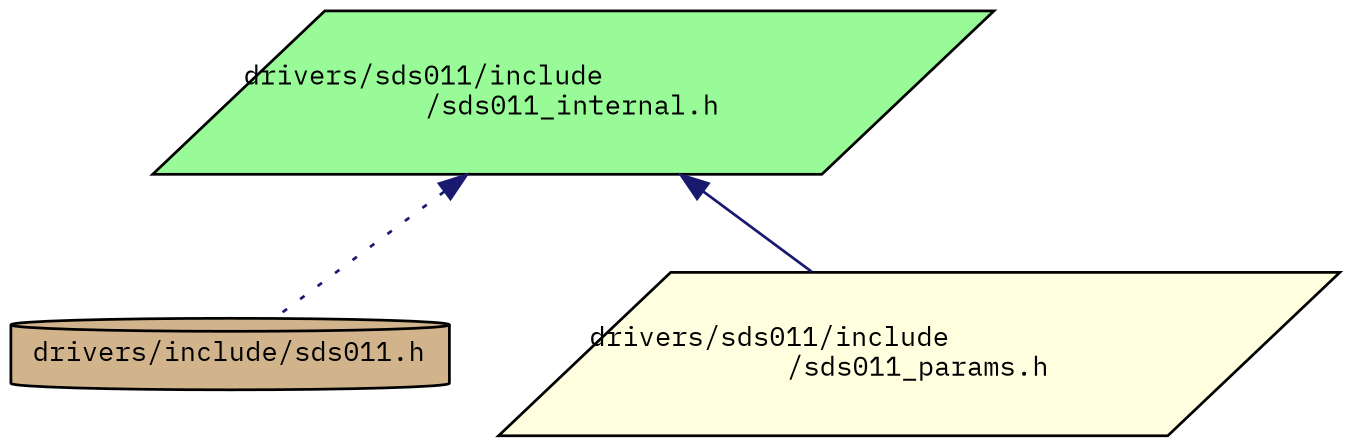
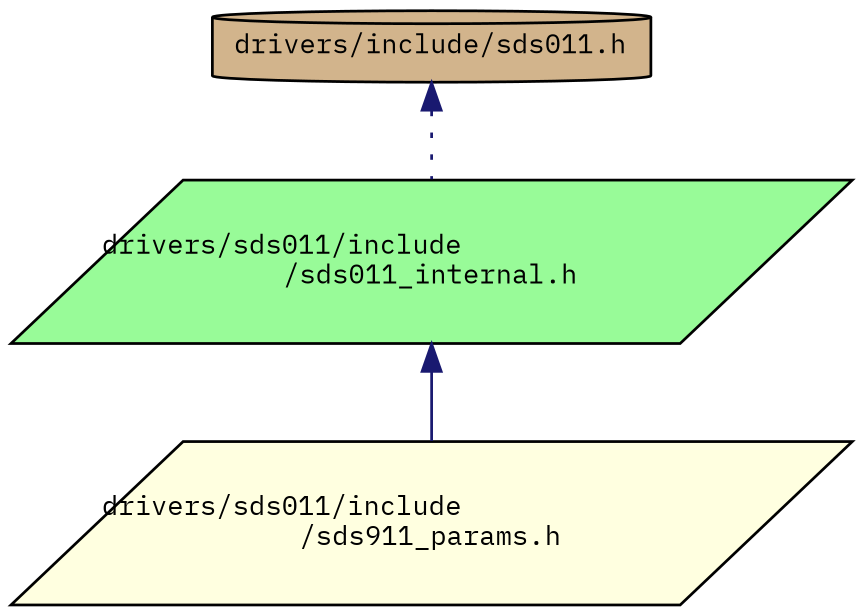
edge "drivers/include/sds011.h" -> "drivers/sds011/include /sds011_internal.h": reversed
node "drivers/sds011/include /sds011_params.h": label "drivers/sds011/include /sds011_params.h" -> "drivers/sds011/include /sds911_params.h"
